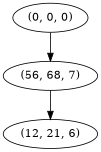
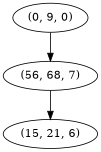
node "(0, 0, 0)": label "(0, 0, 0)" -> "(0, 9, 0)"
node "(12, 21, 6)": label "(12, 21, 6)" -> "(15, 21, 6)"
